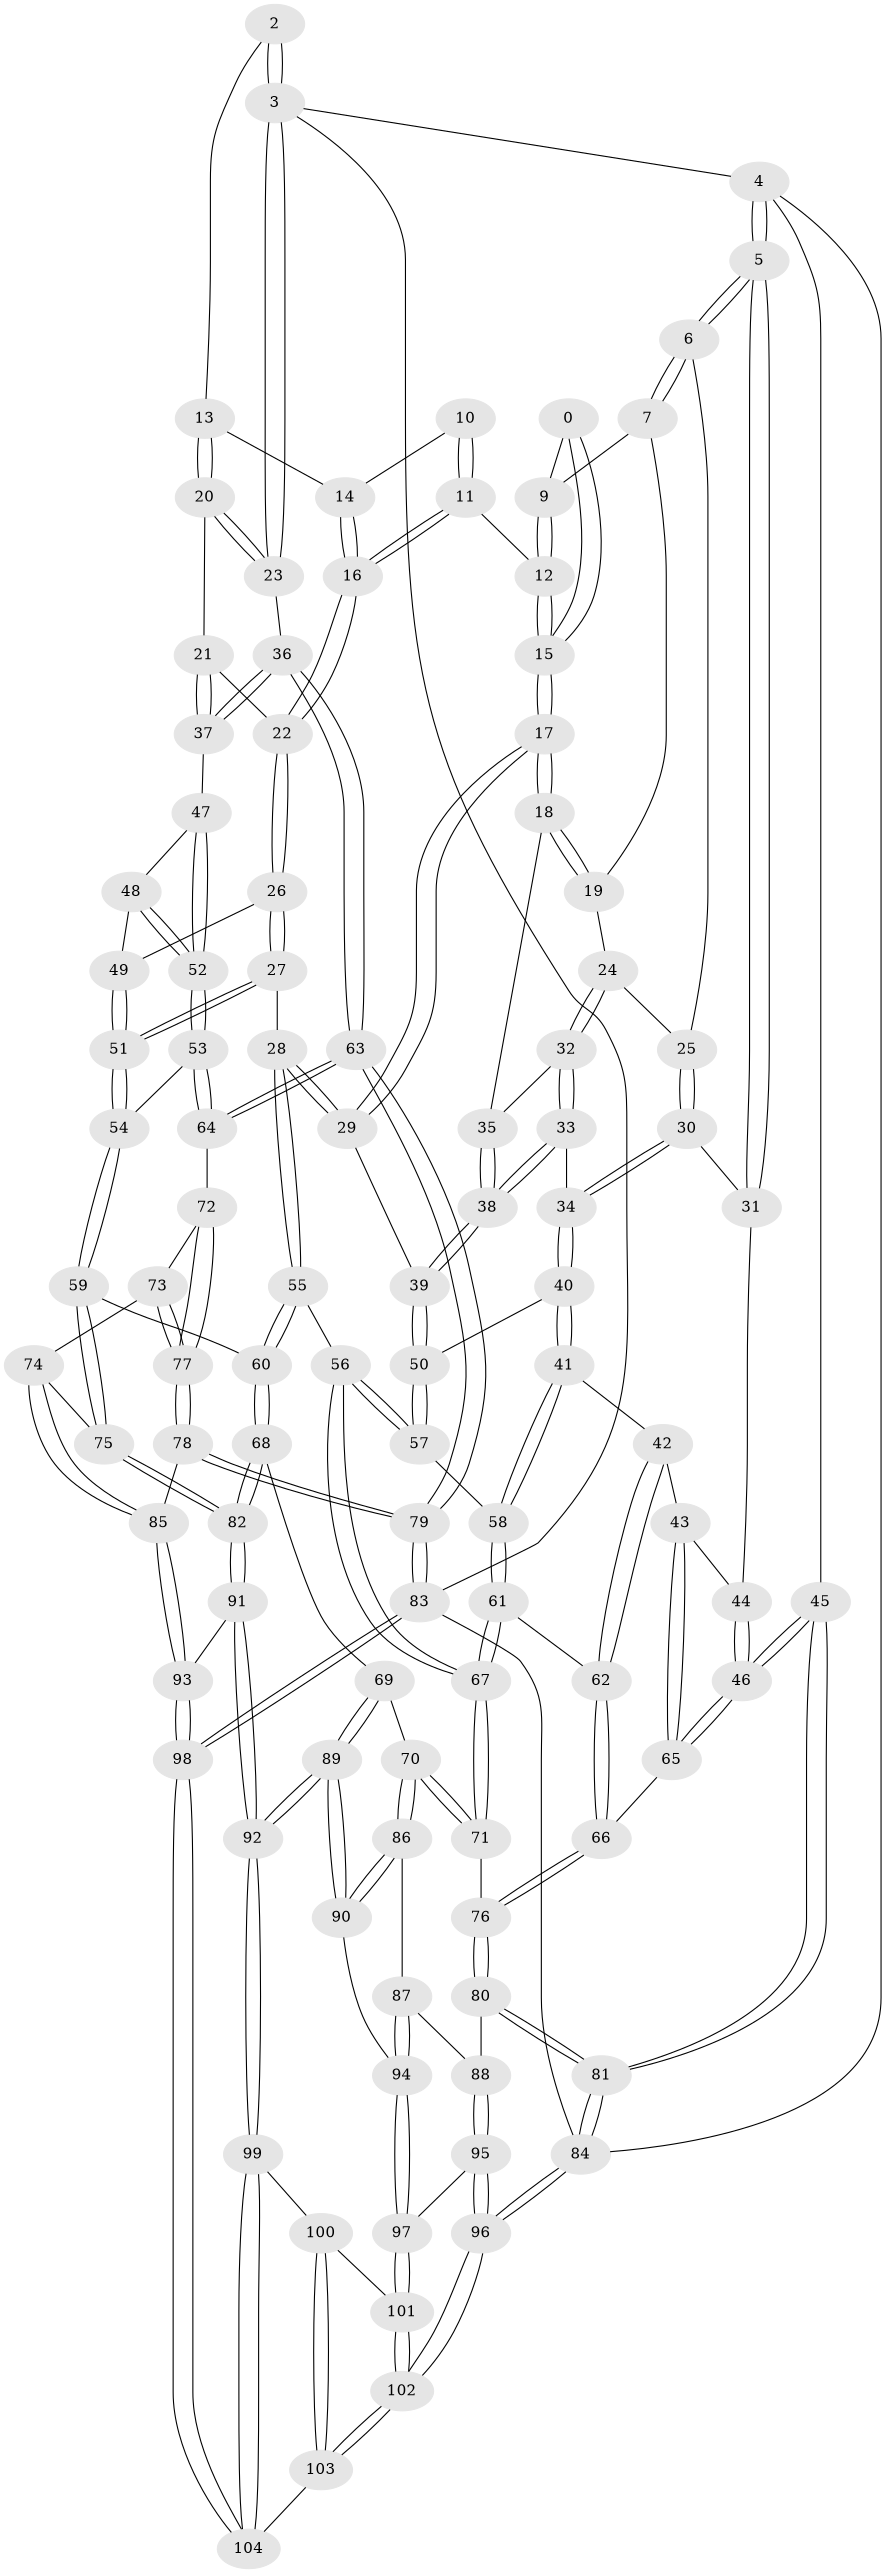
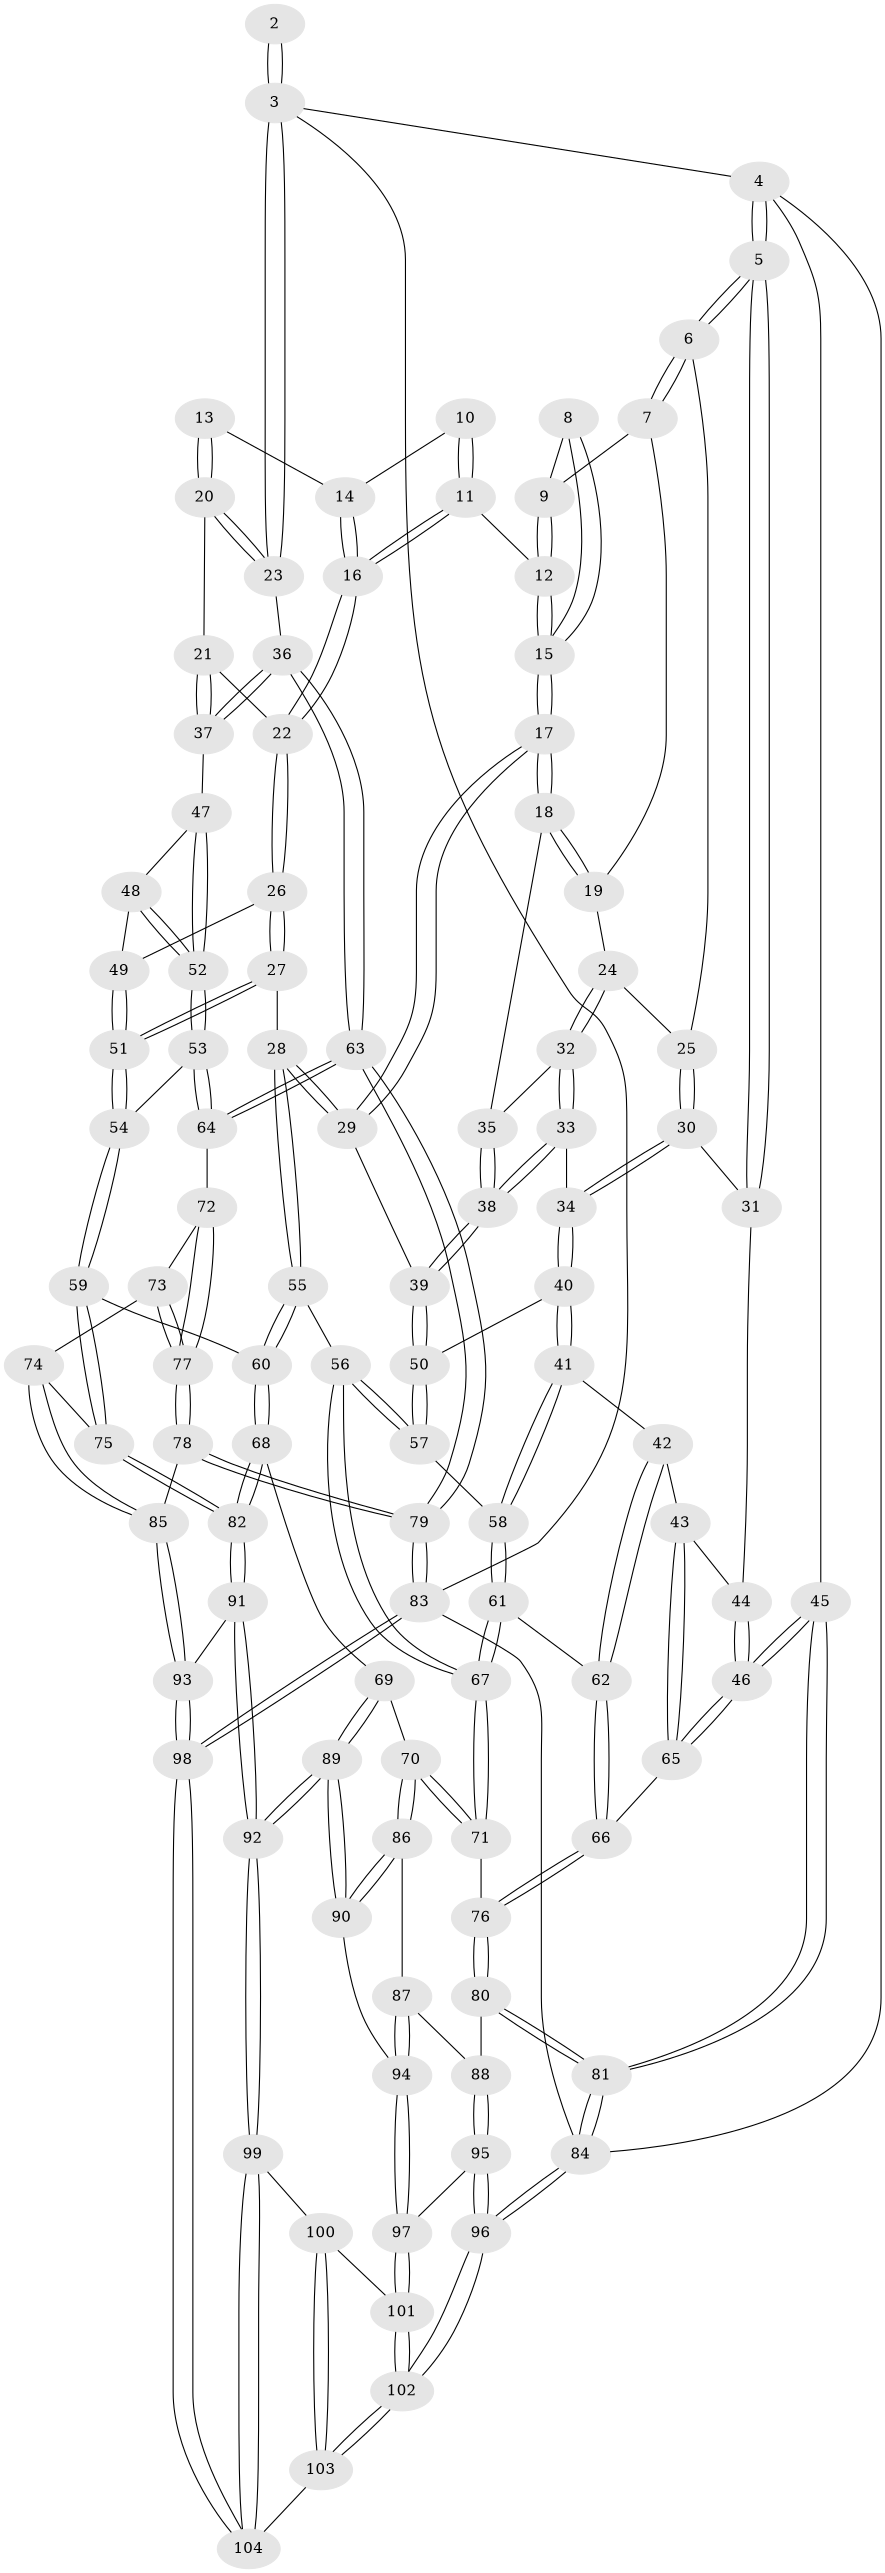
edge "2" -- "13": removed
node "0": label "0" -> "8"
